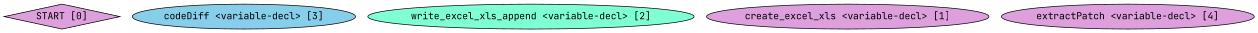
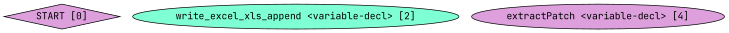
node "codeDiff <variable-decl> [3]": removed
node "create_excel_xls <variable-decl> [1]": removed
